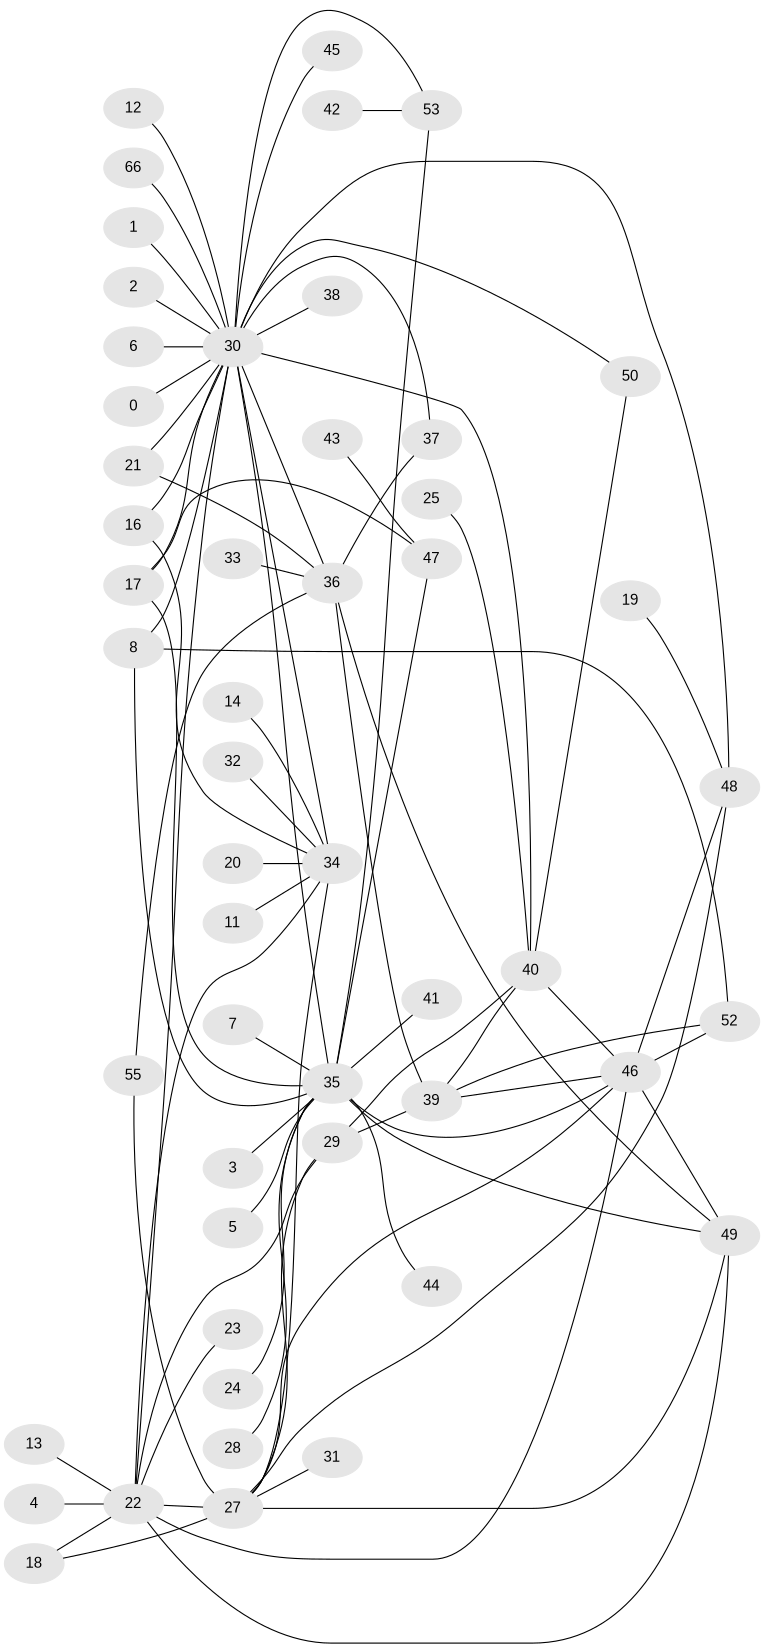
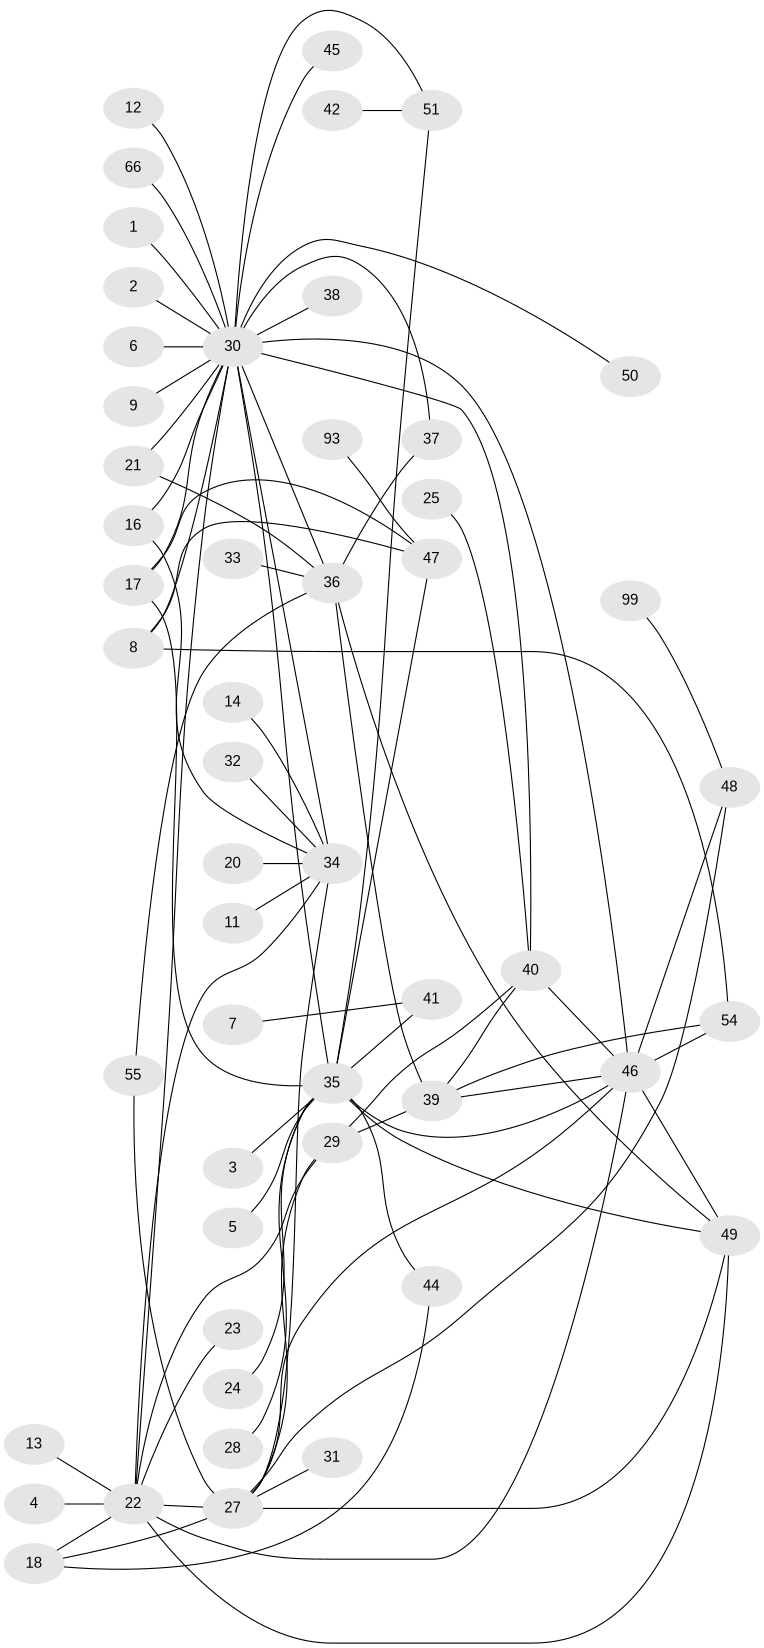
node "53": label "53" -> "51"
edge "30" -- "48": now "30" -- "46"
node "0": label "0" -> "9"
node "43": label "43" -> "93"
node "19": label "19" -> "99"
edge "50" -- "40": removed
edge "8" -- "35": now "8" -- "47"
node "52": label "52" -> "54"
edge "7" -- "35": now "7" -- "41"
edge "44" -- "18": added
